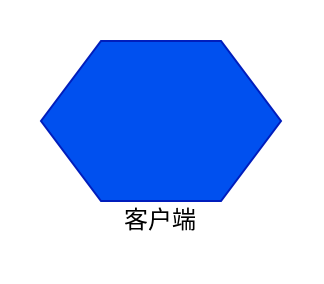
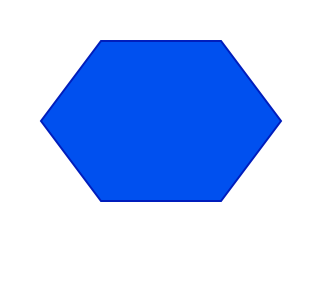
node "客户端": removed
